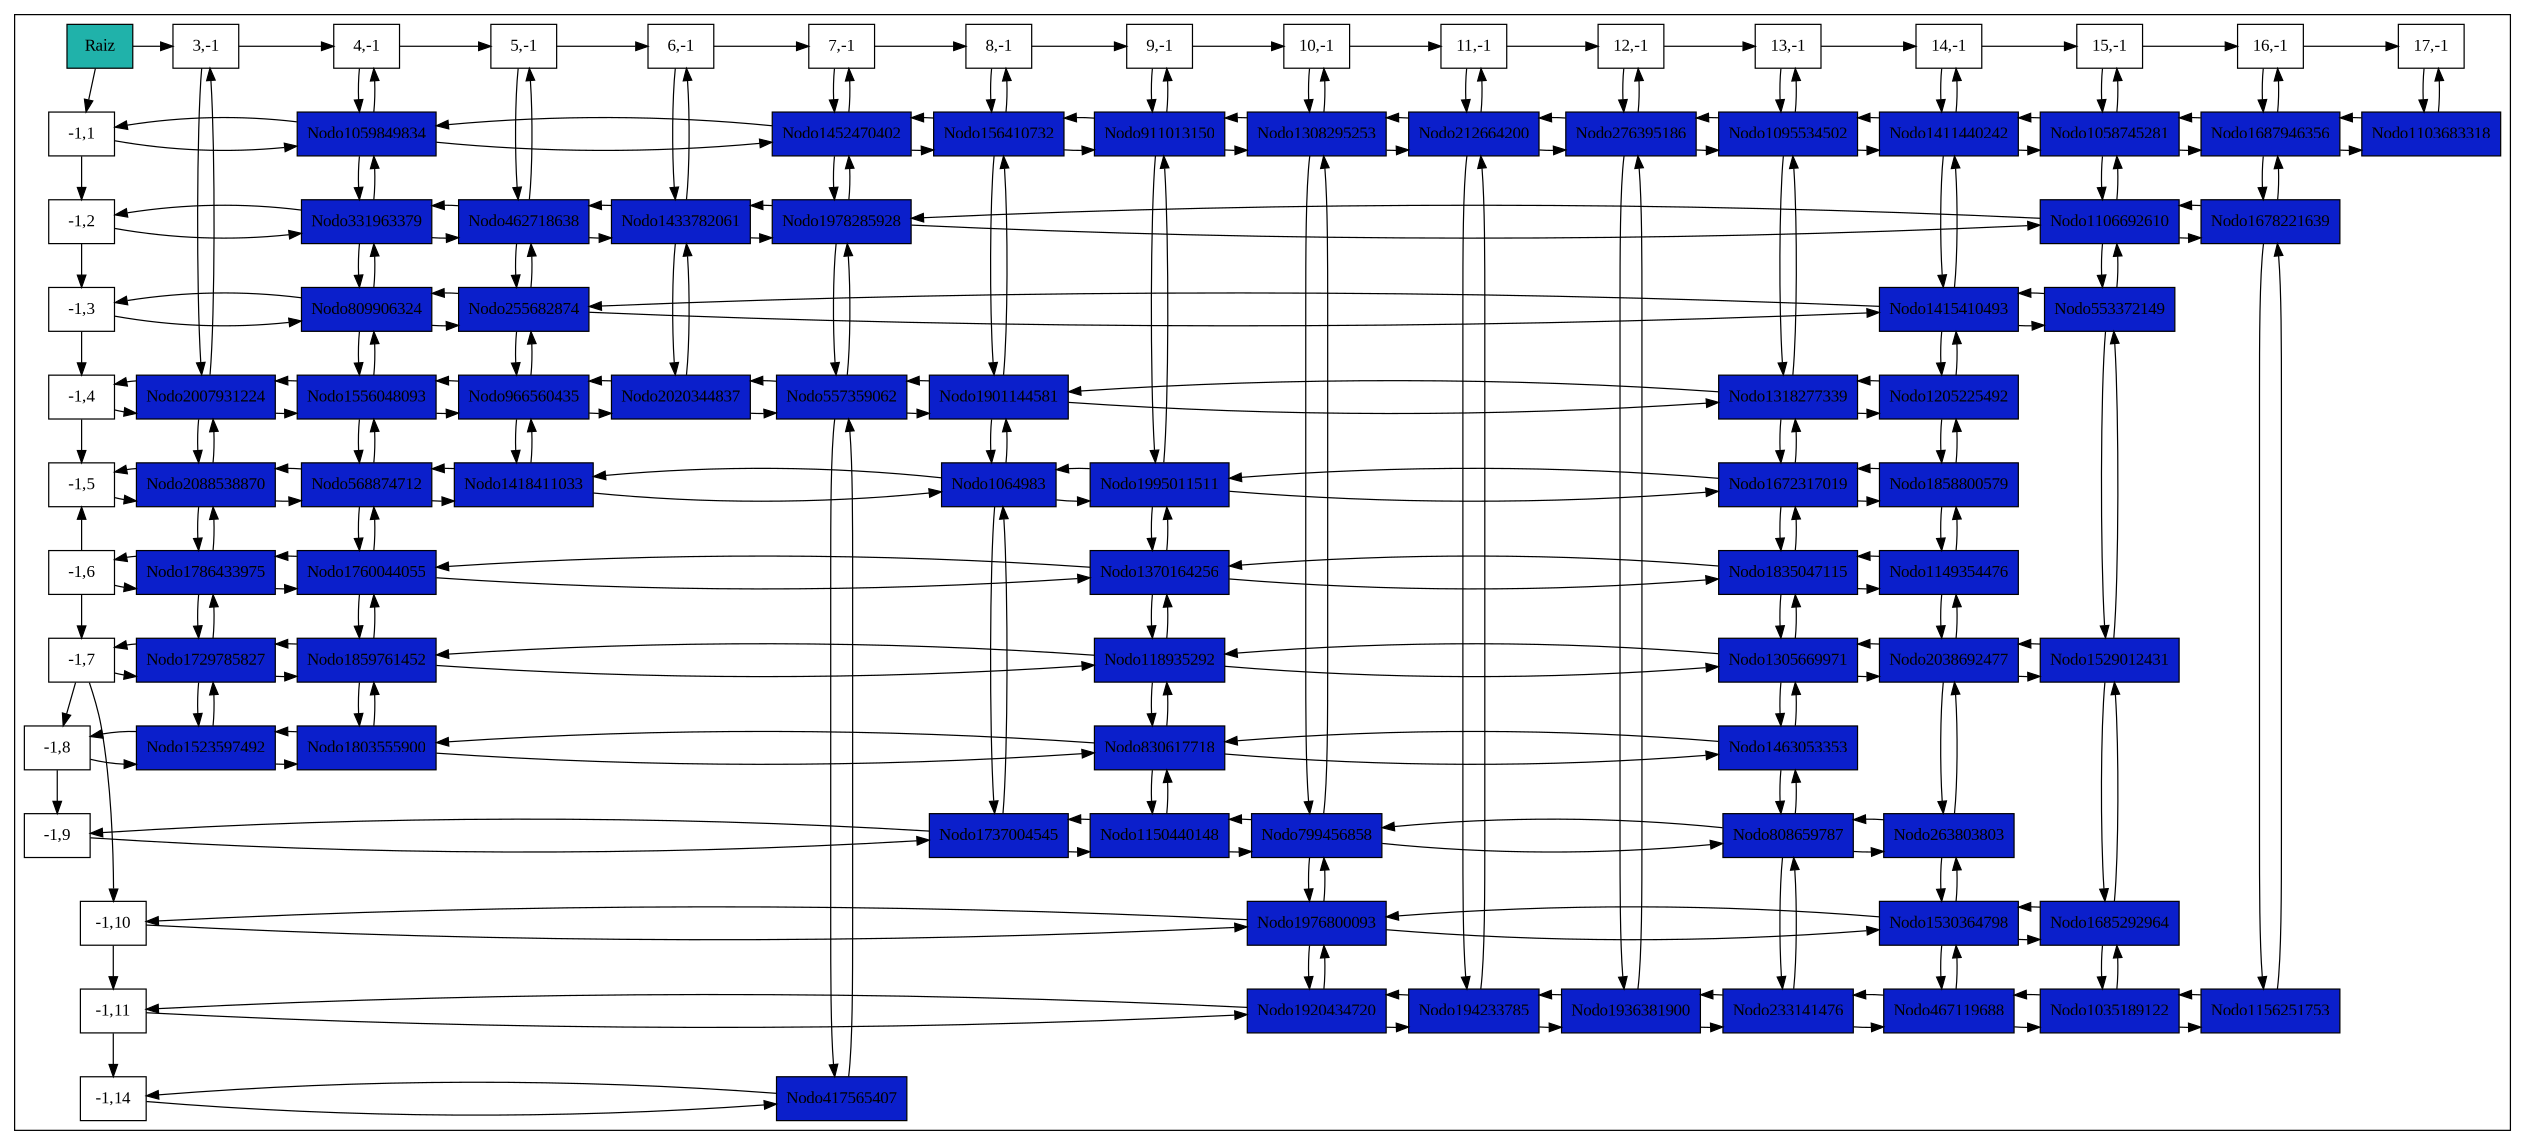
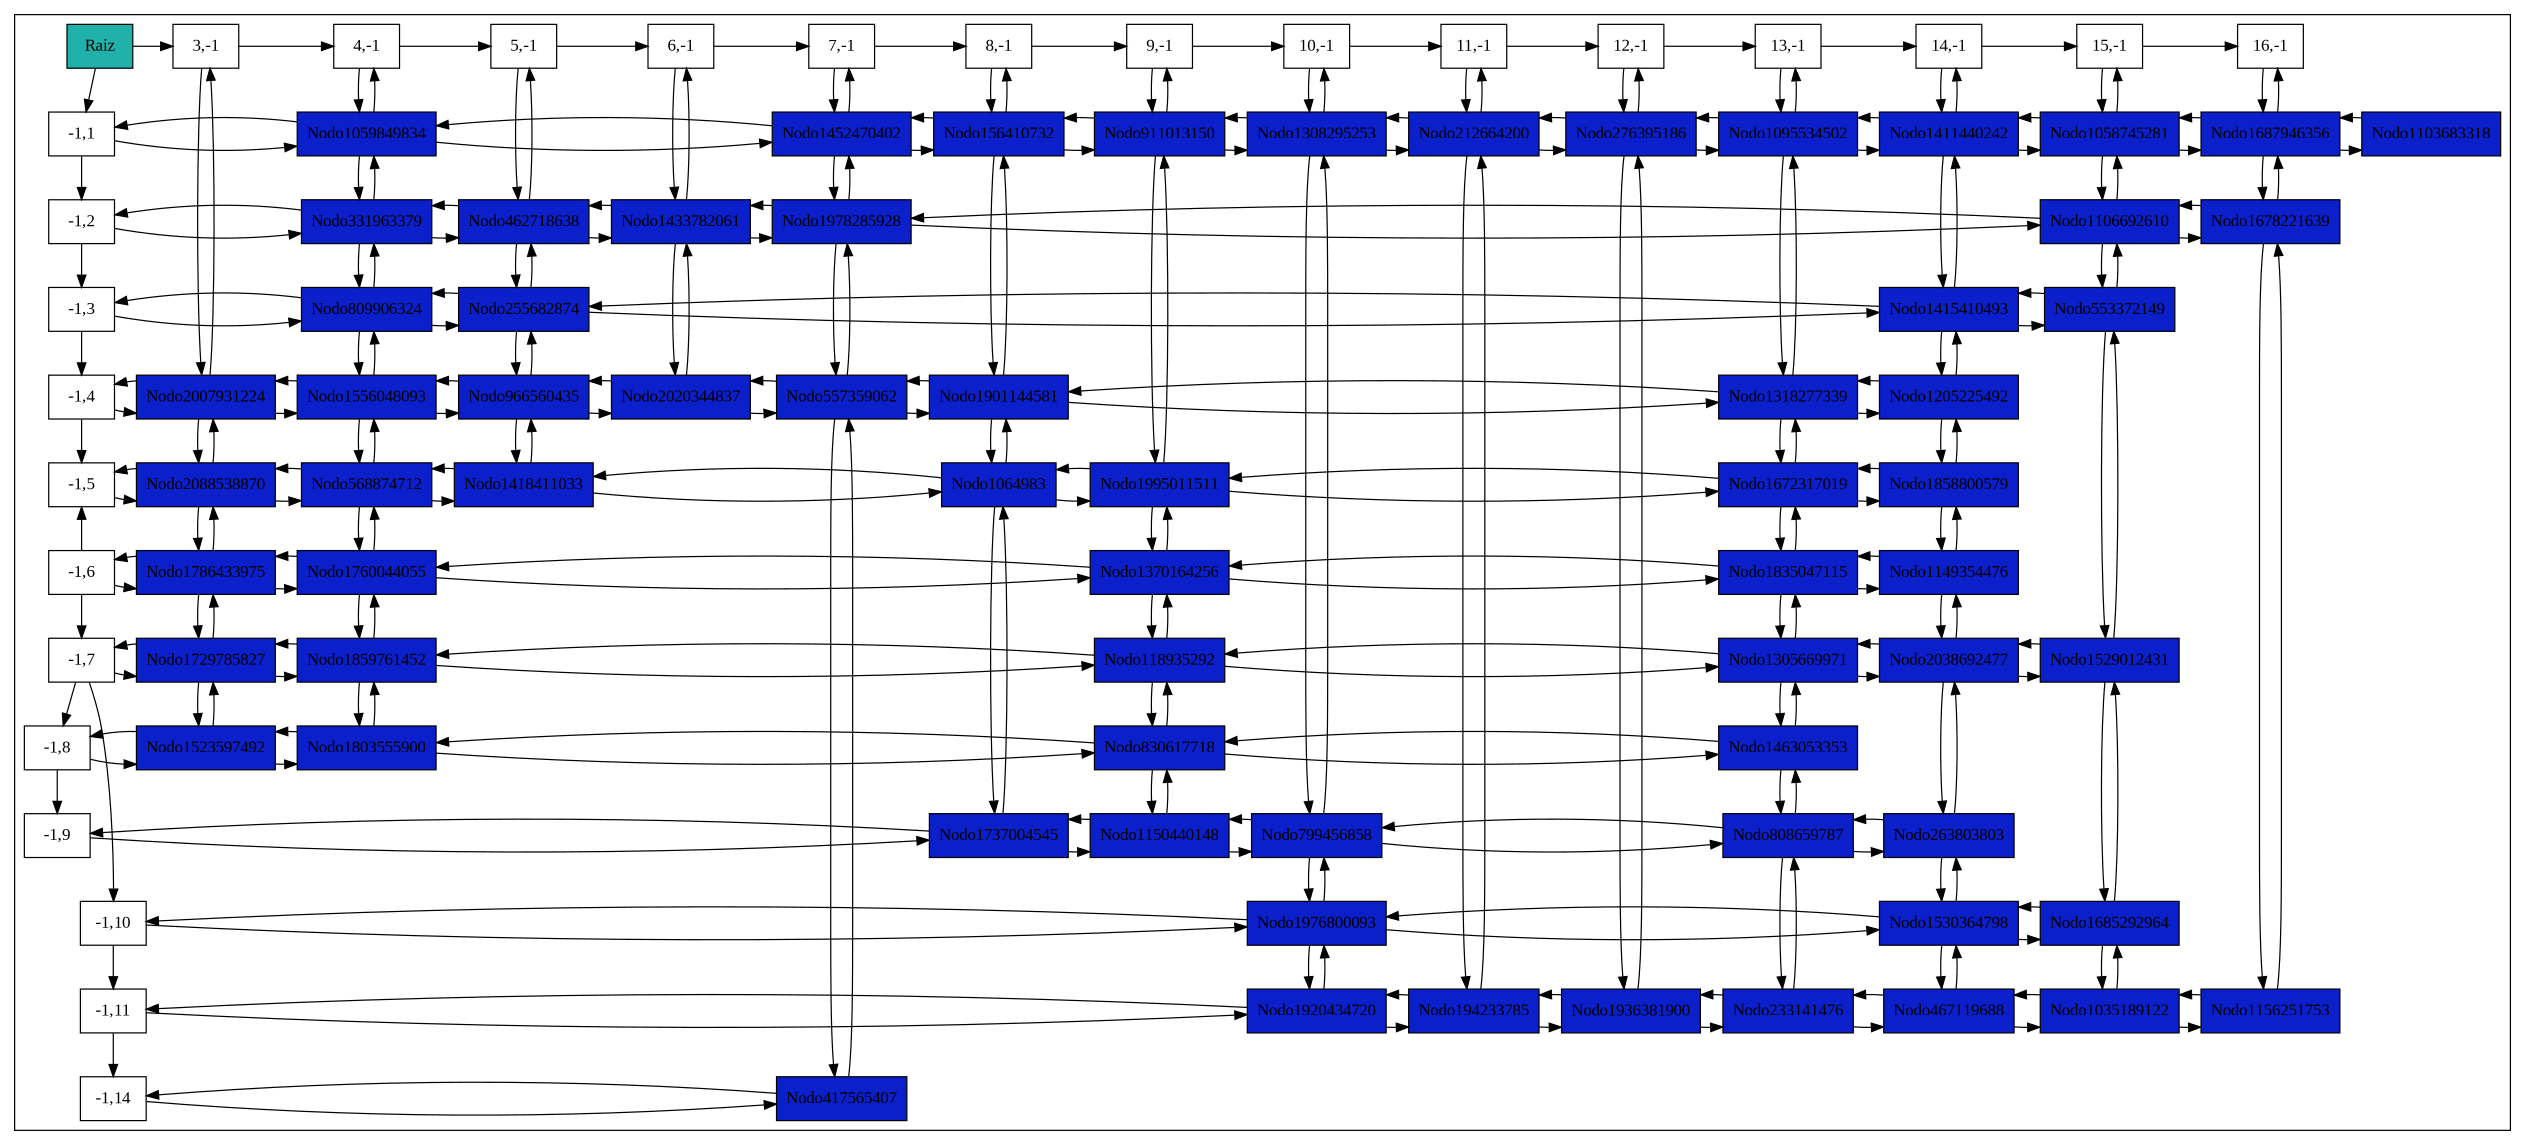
node "17,-1": removed
